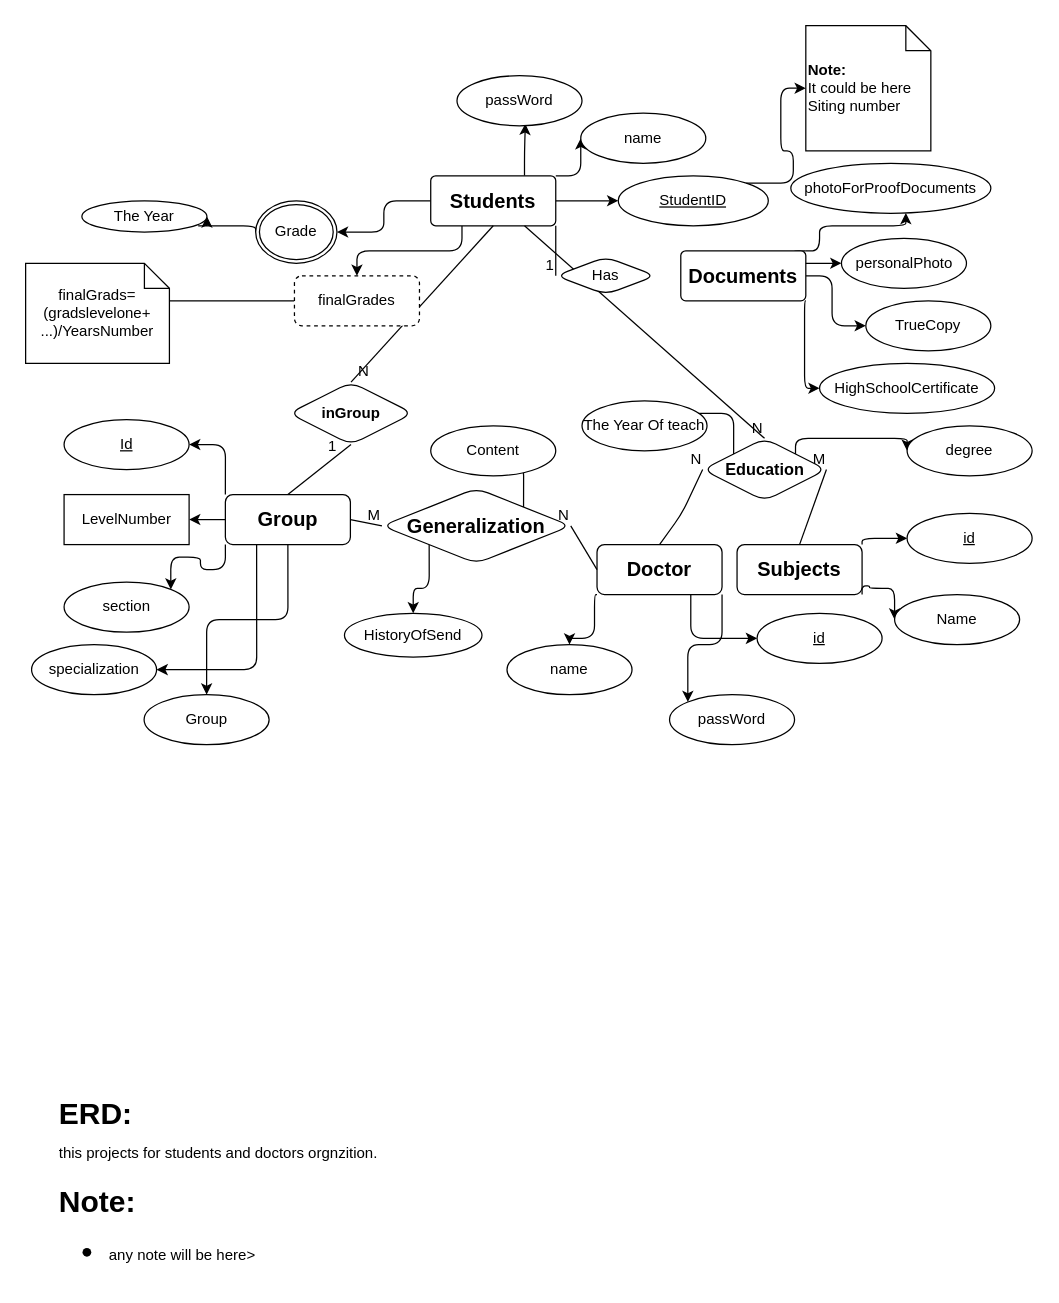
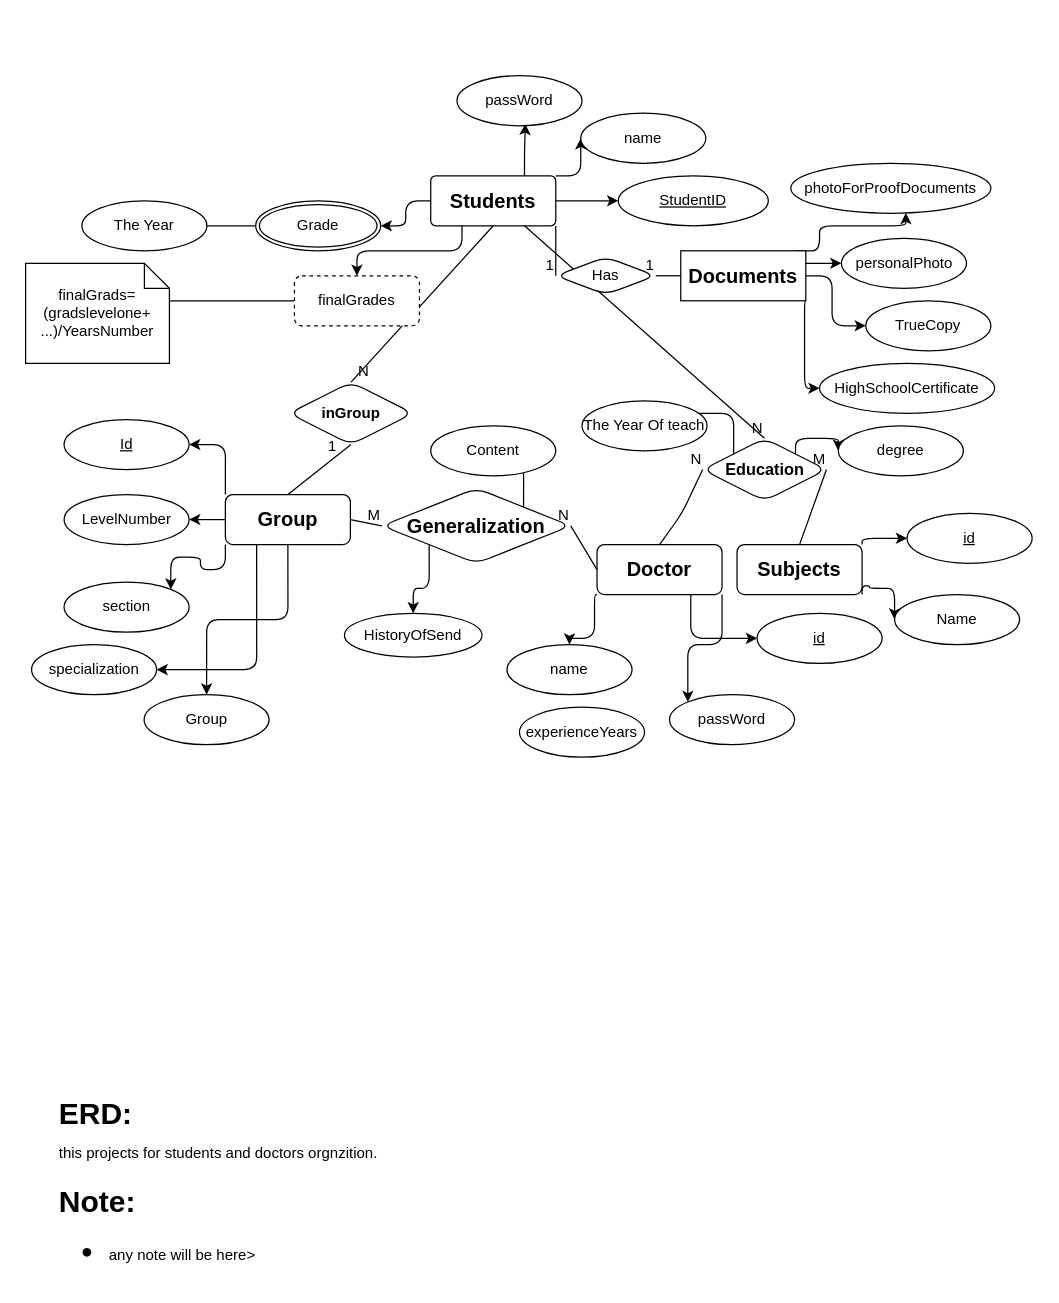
node "Note: It could be here Siting number": removed
edge "StudentID" -> "Note: It could be here Siting number": removed
node "The Year": size 125x31 -> 125x50
node "Grade": size 81x63 -> 125x50
edge "Has" -- "Documents": added, label "1"
node "Documents": shape rounded rectangle -> rectangle
node "degree": moved (969, 451) -> (901, 451)
node "LevelNumber": shape rectangle -> ellipse
node "experienceYears": added
